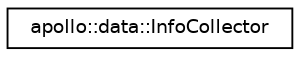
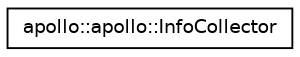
node "apollo::data::InfoCollector": label "apollo::data::InfoCollector" -> "apollo::apollo::InfoCollector"
